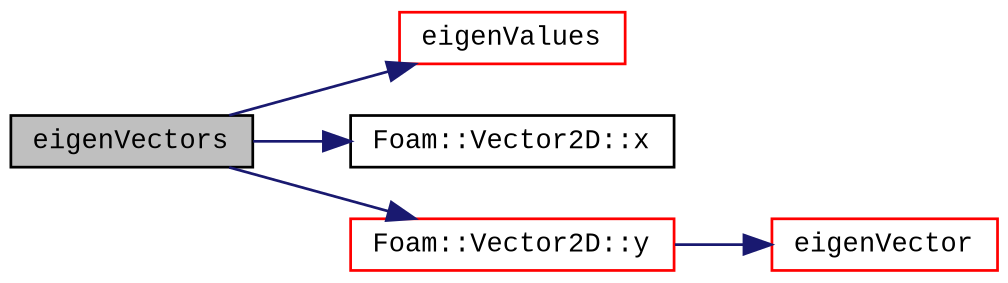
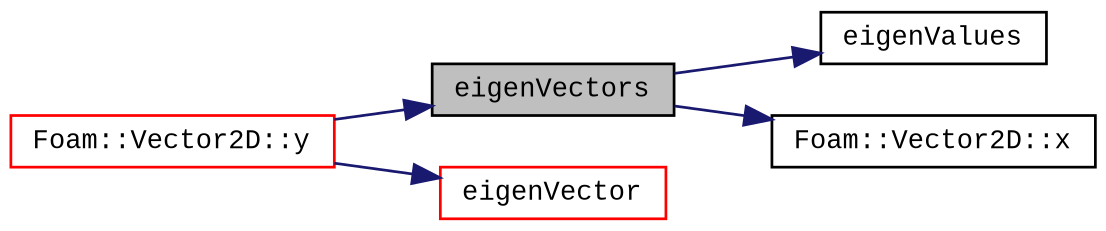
node "eigenValues": color red -> black
edge "eigenVectors" -> "Foam::Vector2D::y": reversed
